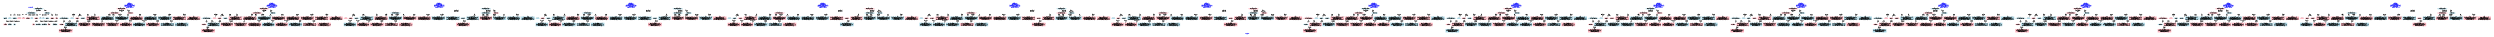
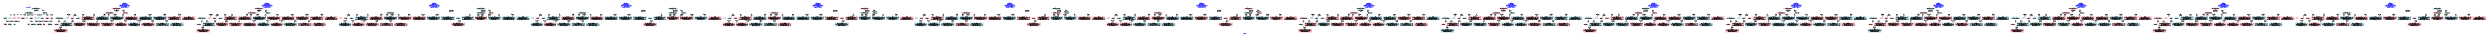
node "Description": removed
